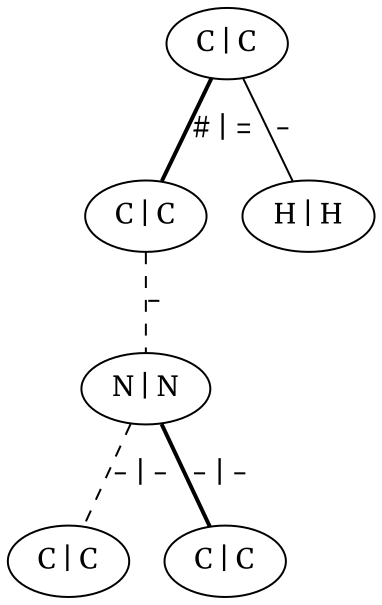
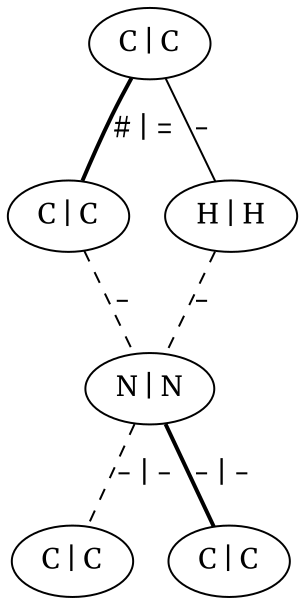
edge "H | H" -- "N | N": added, label "-"
